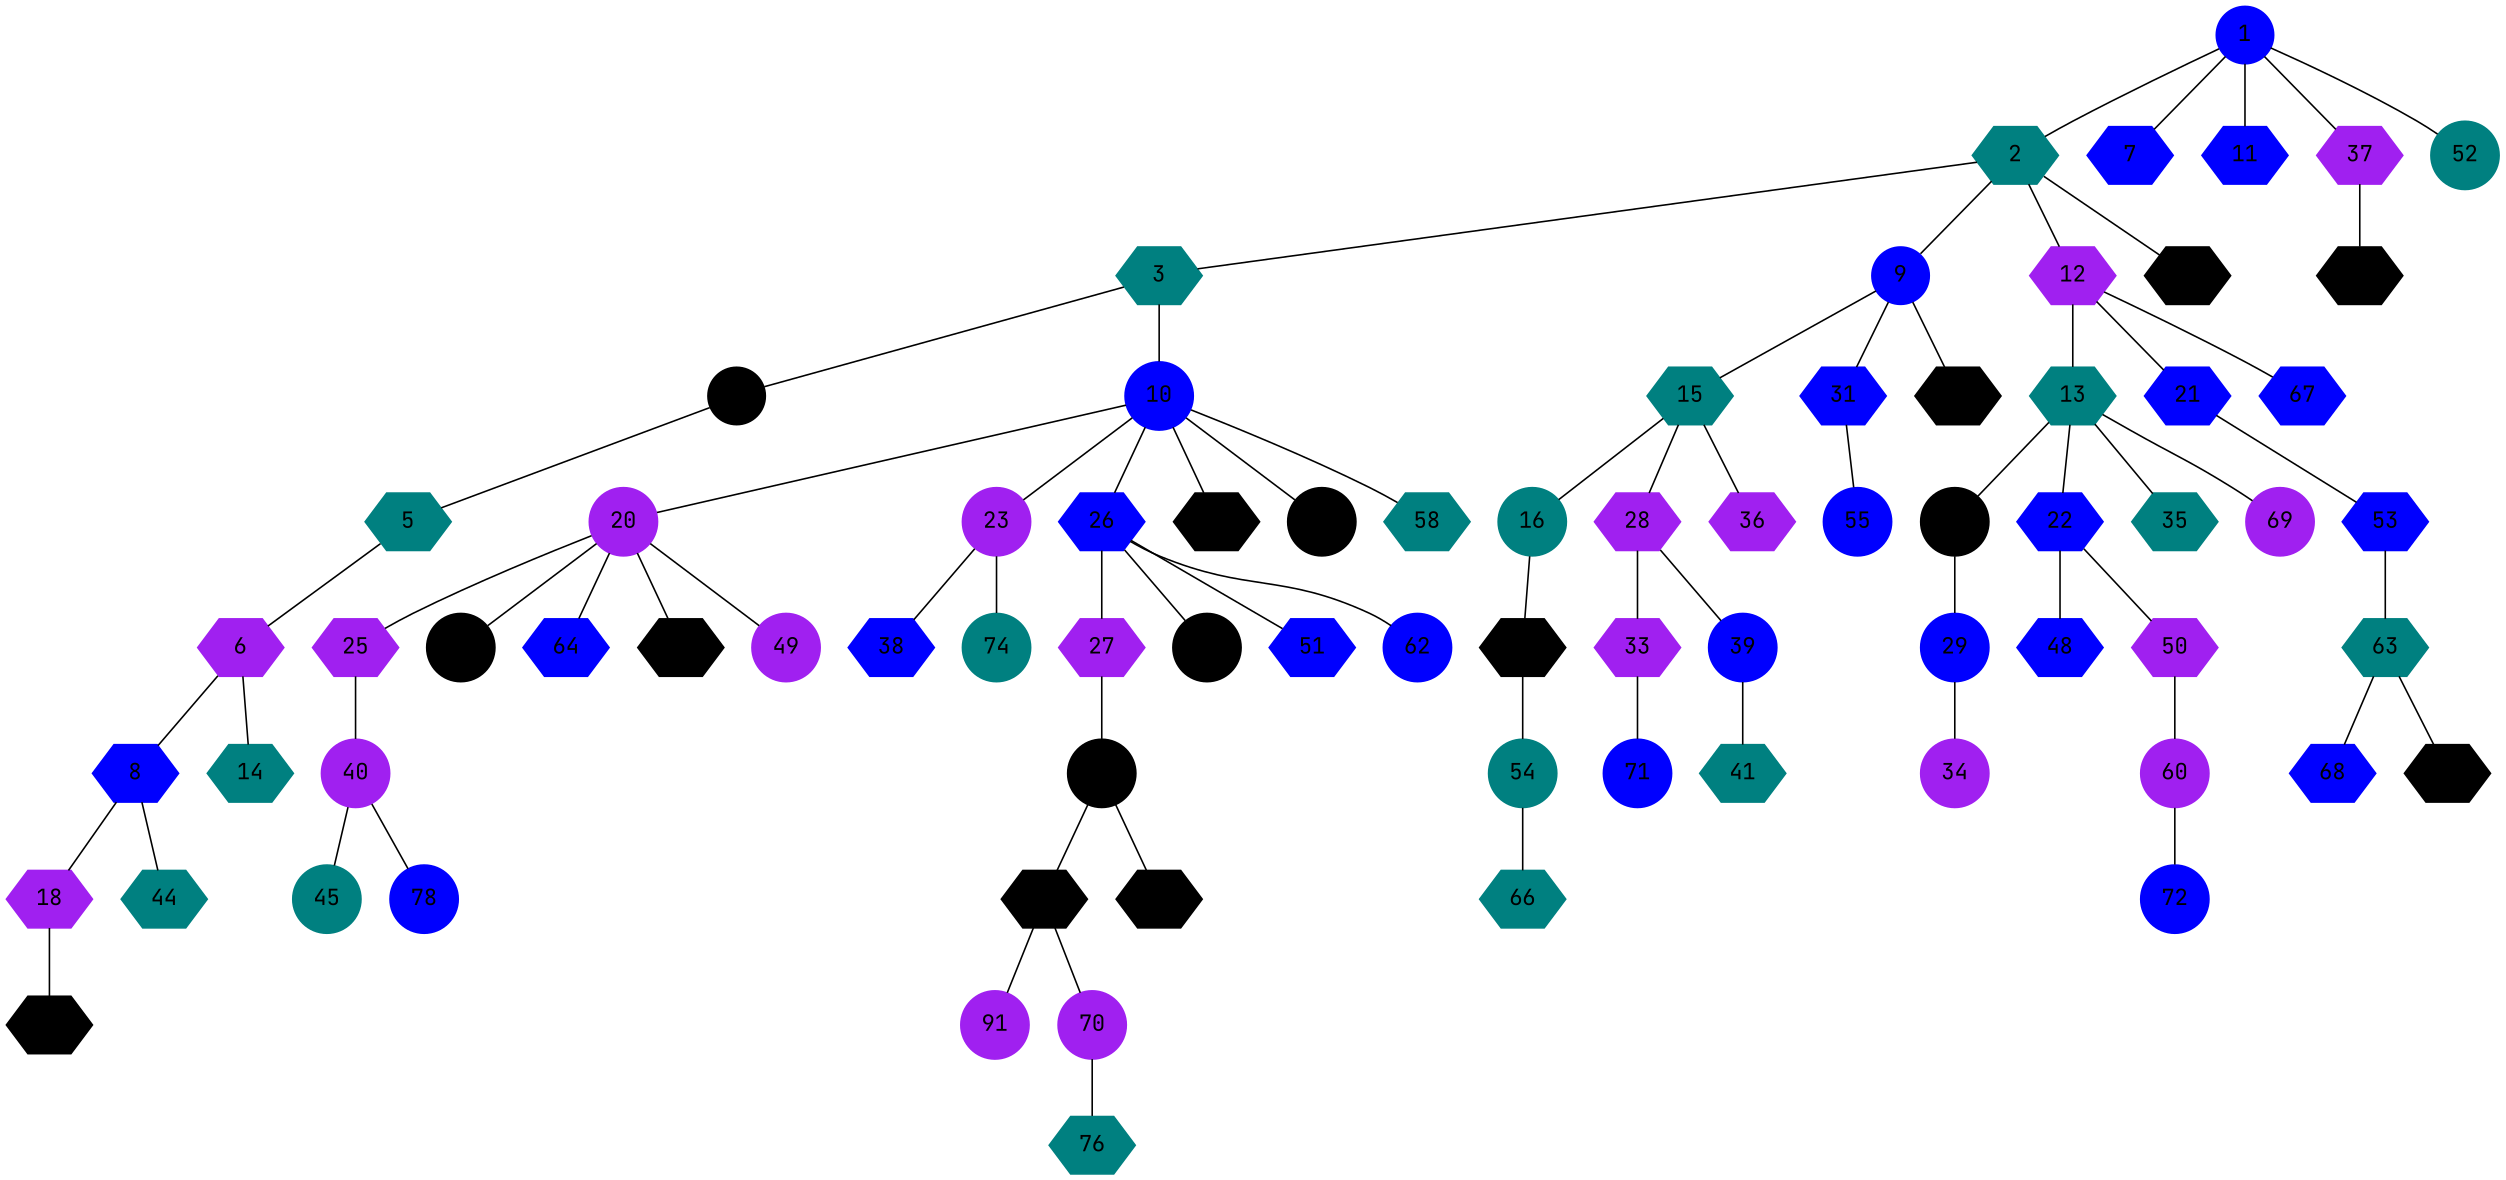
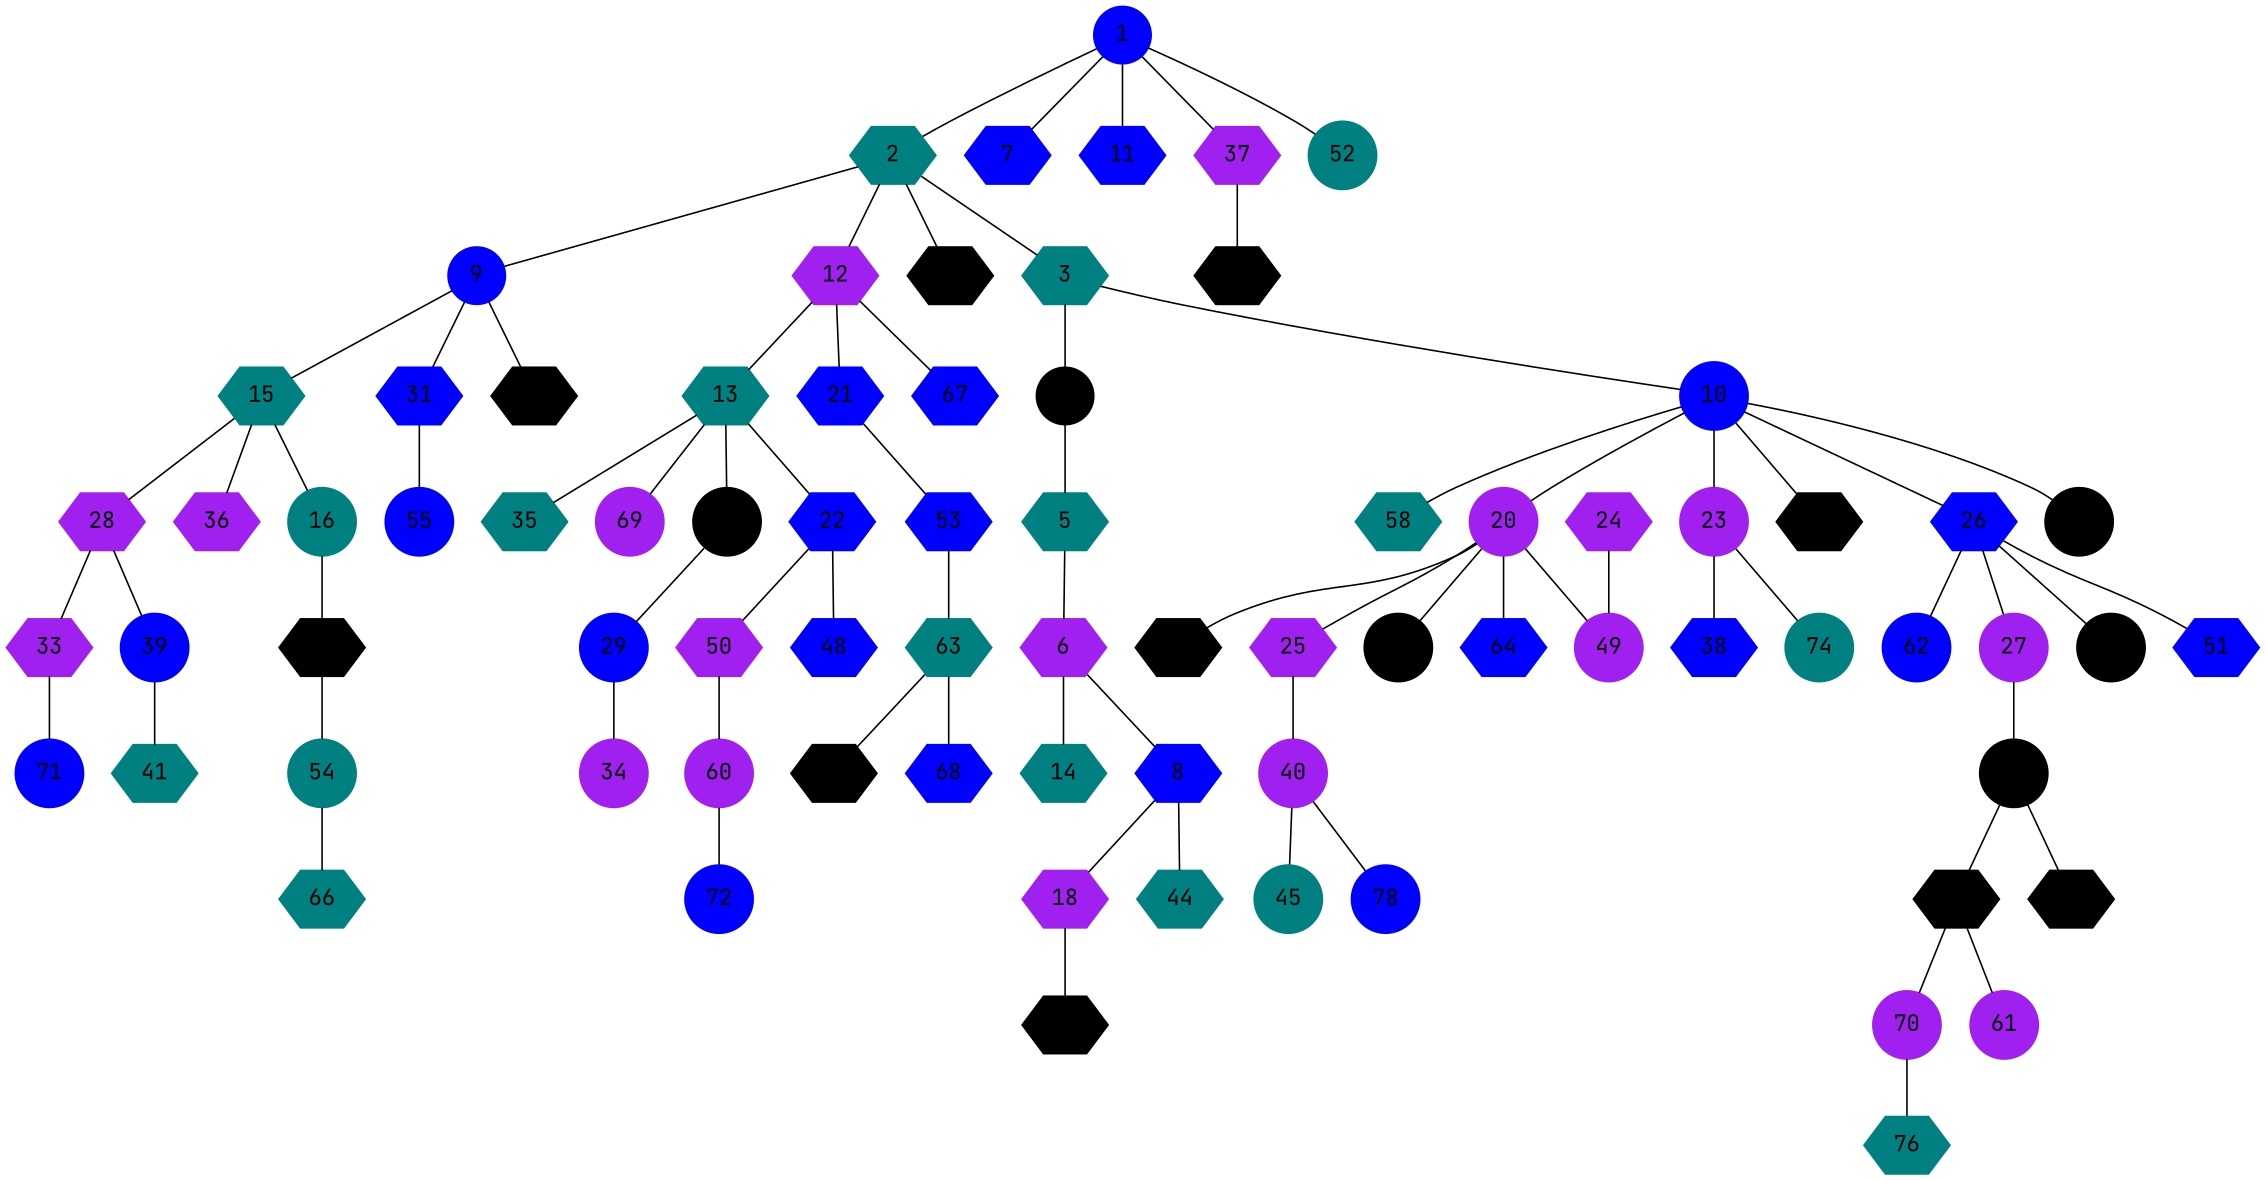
node "24": added
node "27": shape hexagon -> circle
node "91": label "91" -> "61"
